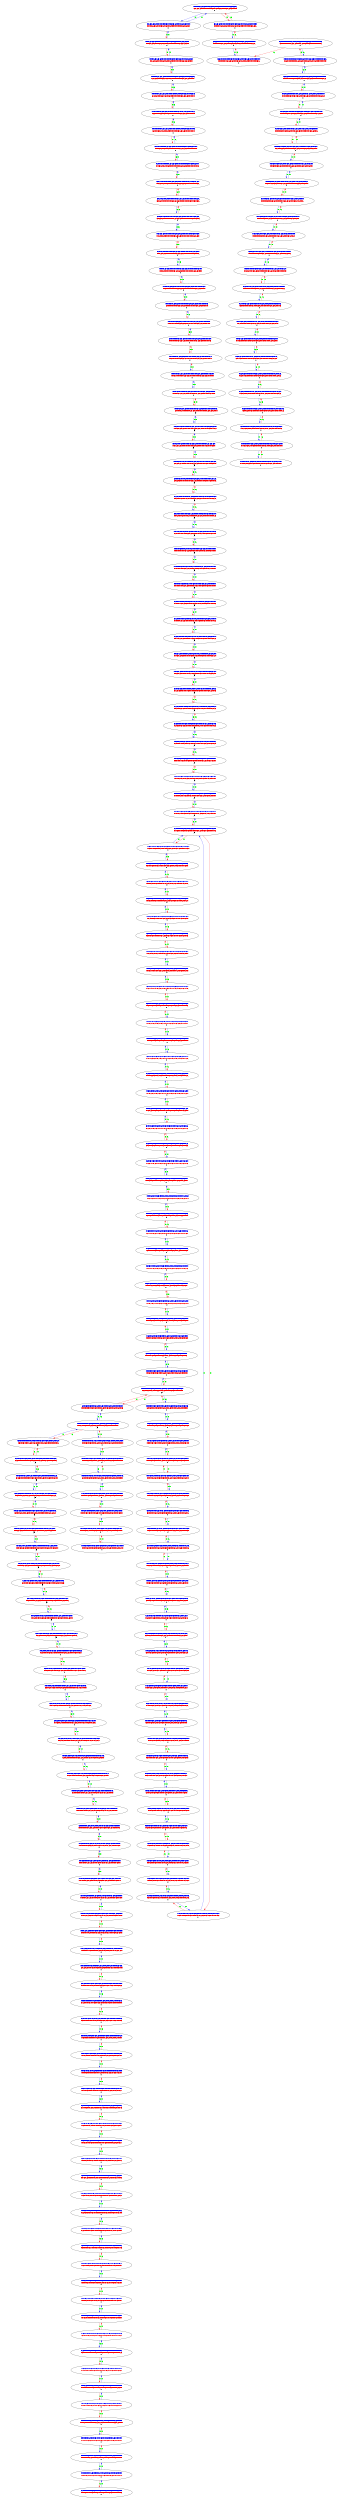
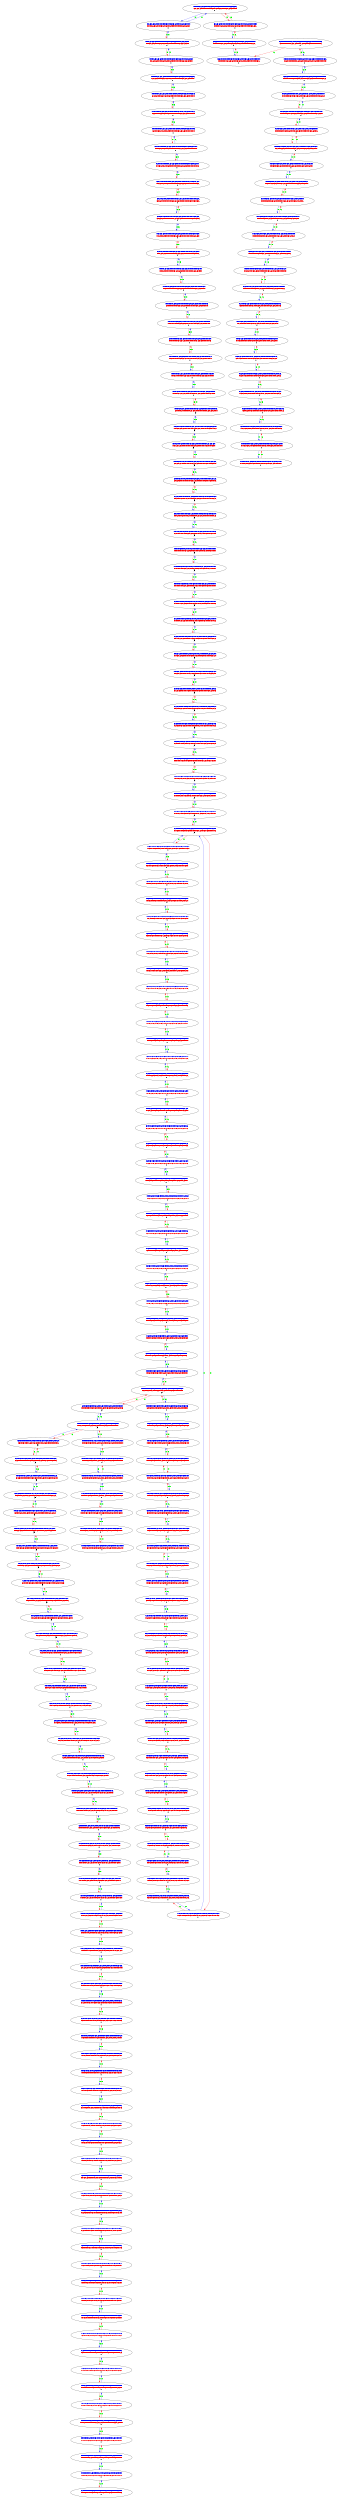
node "CGAAGGTATCATCATGAGTTTAACTCATGGC": text "CTTCATAAAAATGCGCGATTTTTTTGCCGTA" -> "GCCATGAGTTAAACTCATGATGATACCTTCG"
